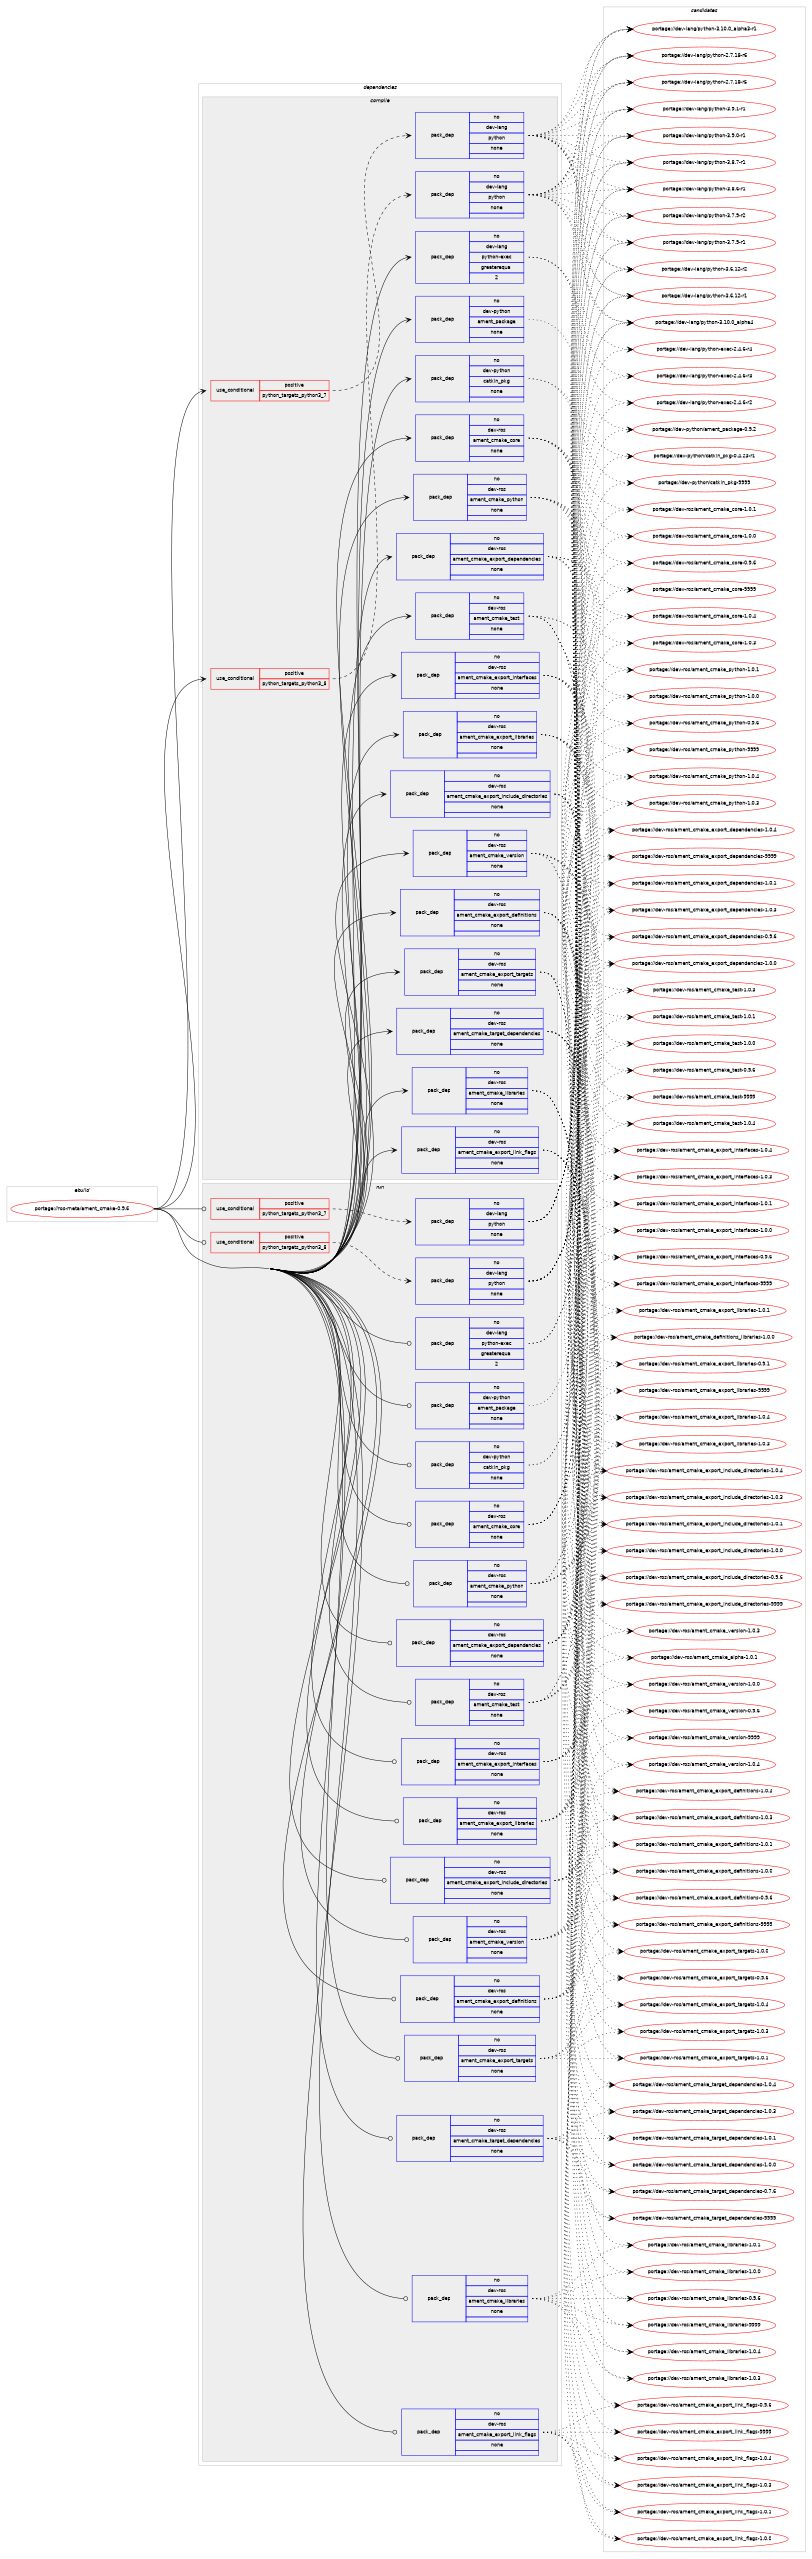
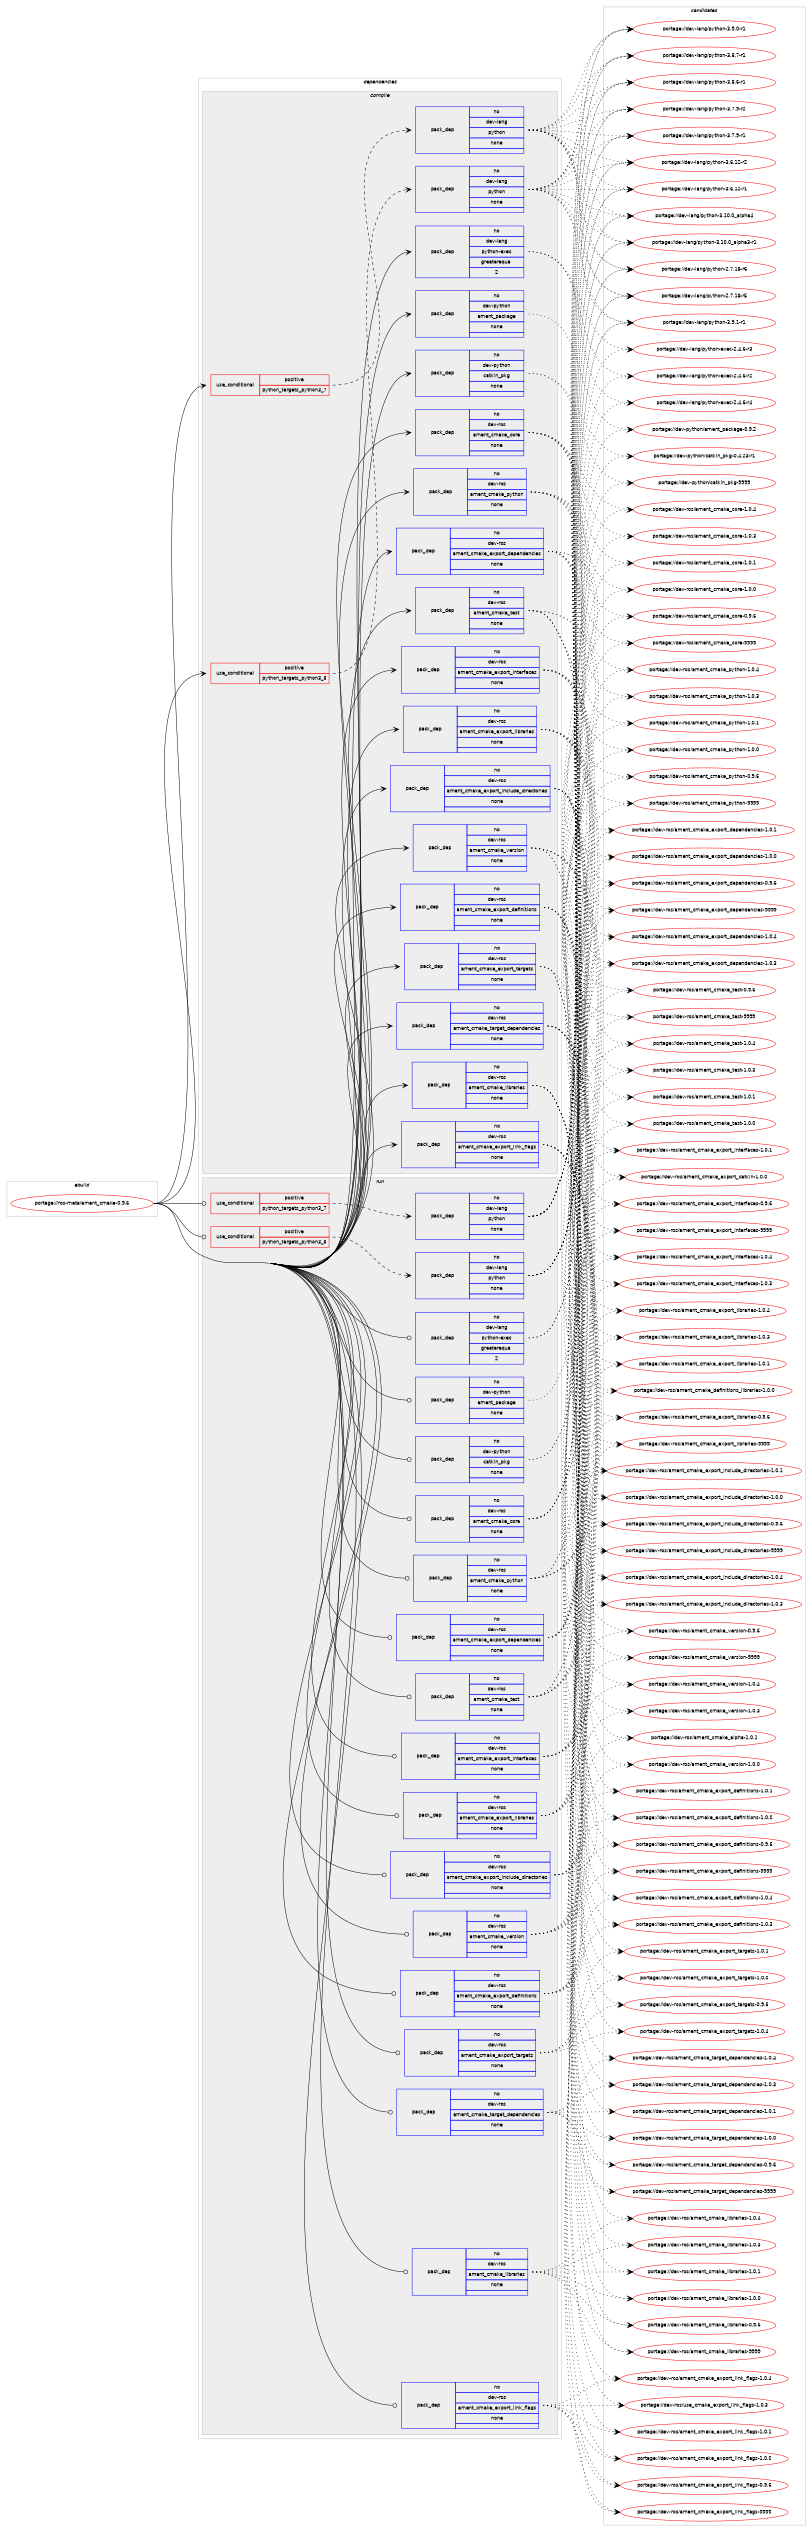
node "portage://dev-ros/ament_cmake_export_interfaces-1.0.0": label "portage://dev-ros/ament_cmake_export_interfaces-1.0.0" -> "portage://dev-ros/ament_cmake_export_catkin-1.0.0"
node "portage://dev-ros/ament_cmake_export_libraries-0.9.1": label "portage://dev-ros/ament_cmake_export_libraries-0.9.1" -> "portage://dev-ros/ament_cmake_export_libraries-0.9.6"
node "portage://dev-ros/ament_cmake_export_targets-1.0.3": removed
node "portage://dev-ros/ament_cmake_target_dependencies-0.7.6": label "portage://dev-ros/ament_cmake_target_dependencies-0.7.6" -> "portage://dev-ros/ament_cmake_target_dependencies-0.9.6"
node "portage://dev-ros/ament_cmake_export_link_flags-1.0.3": label "portage://dev-ros/ament_cmake_export_link_flags-1.0.3" -> "portage://dev-ros/use_cmake_export_link_flags-1.0.3"
